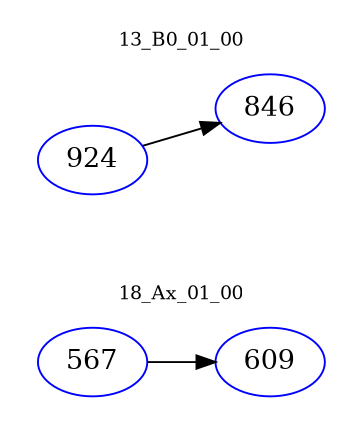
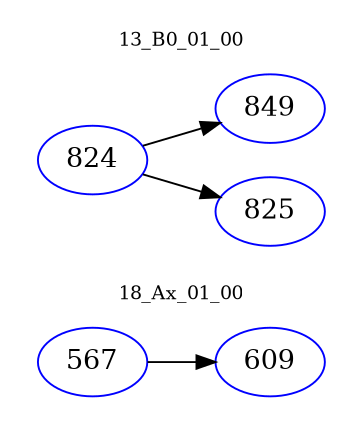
node "846": label "846" -> "849"
node "924": label "924" -> "824"
node "825": added
